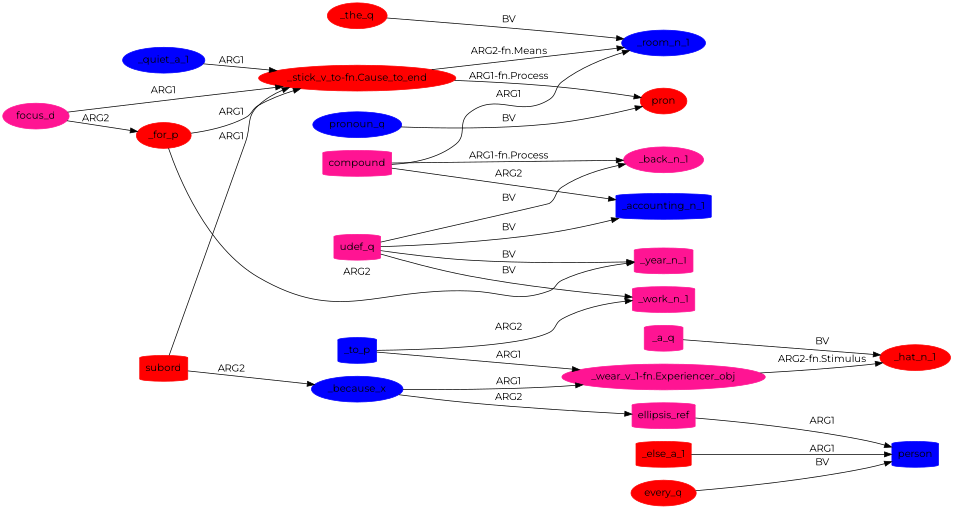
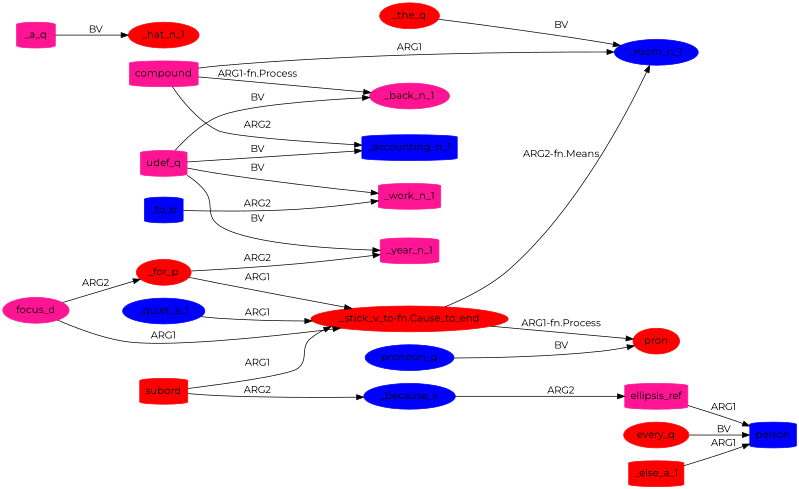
node "_wear_v_1-fn.Experiencer_obj": removed
